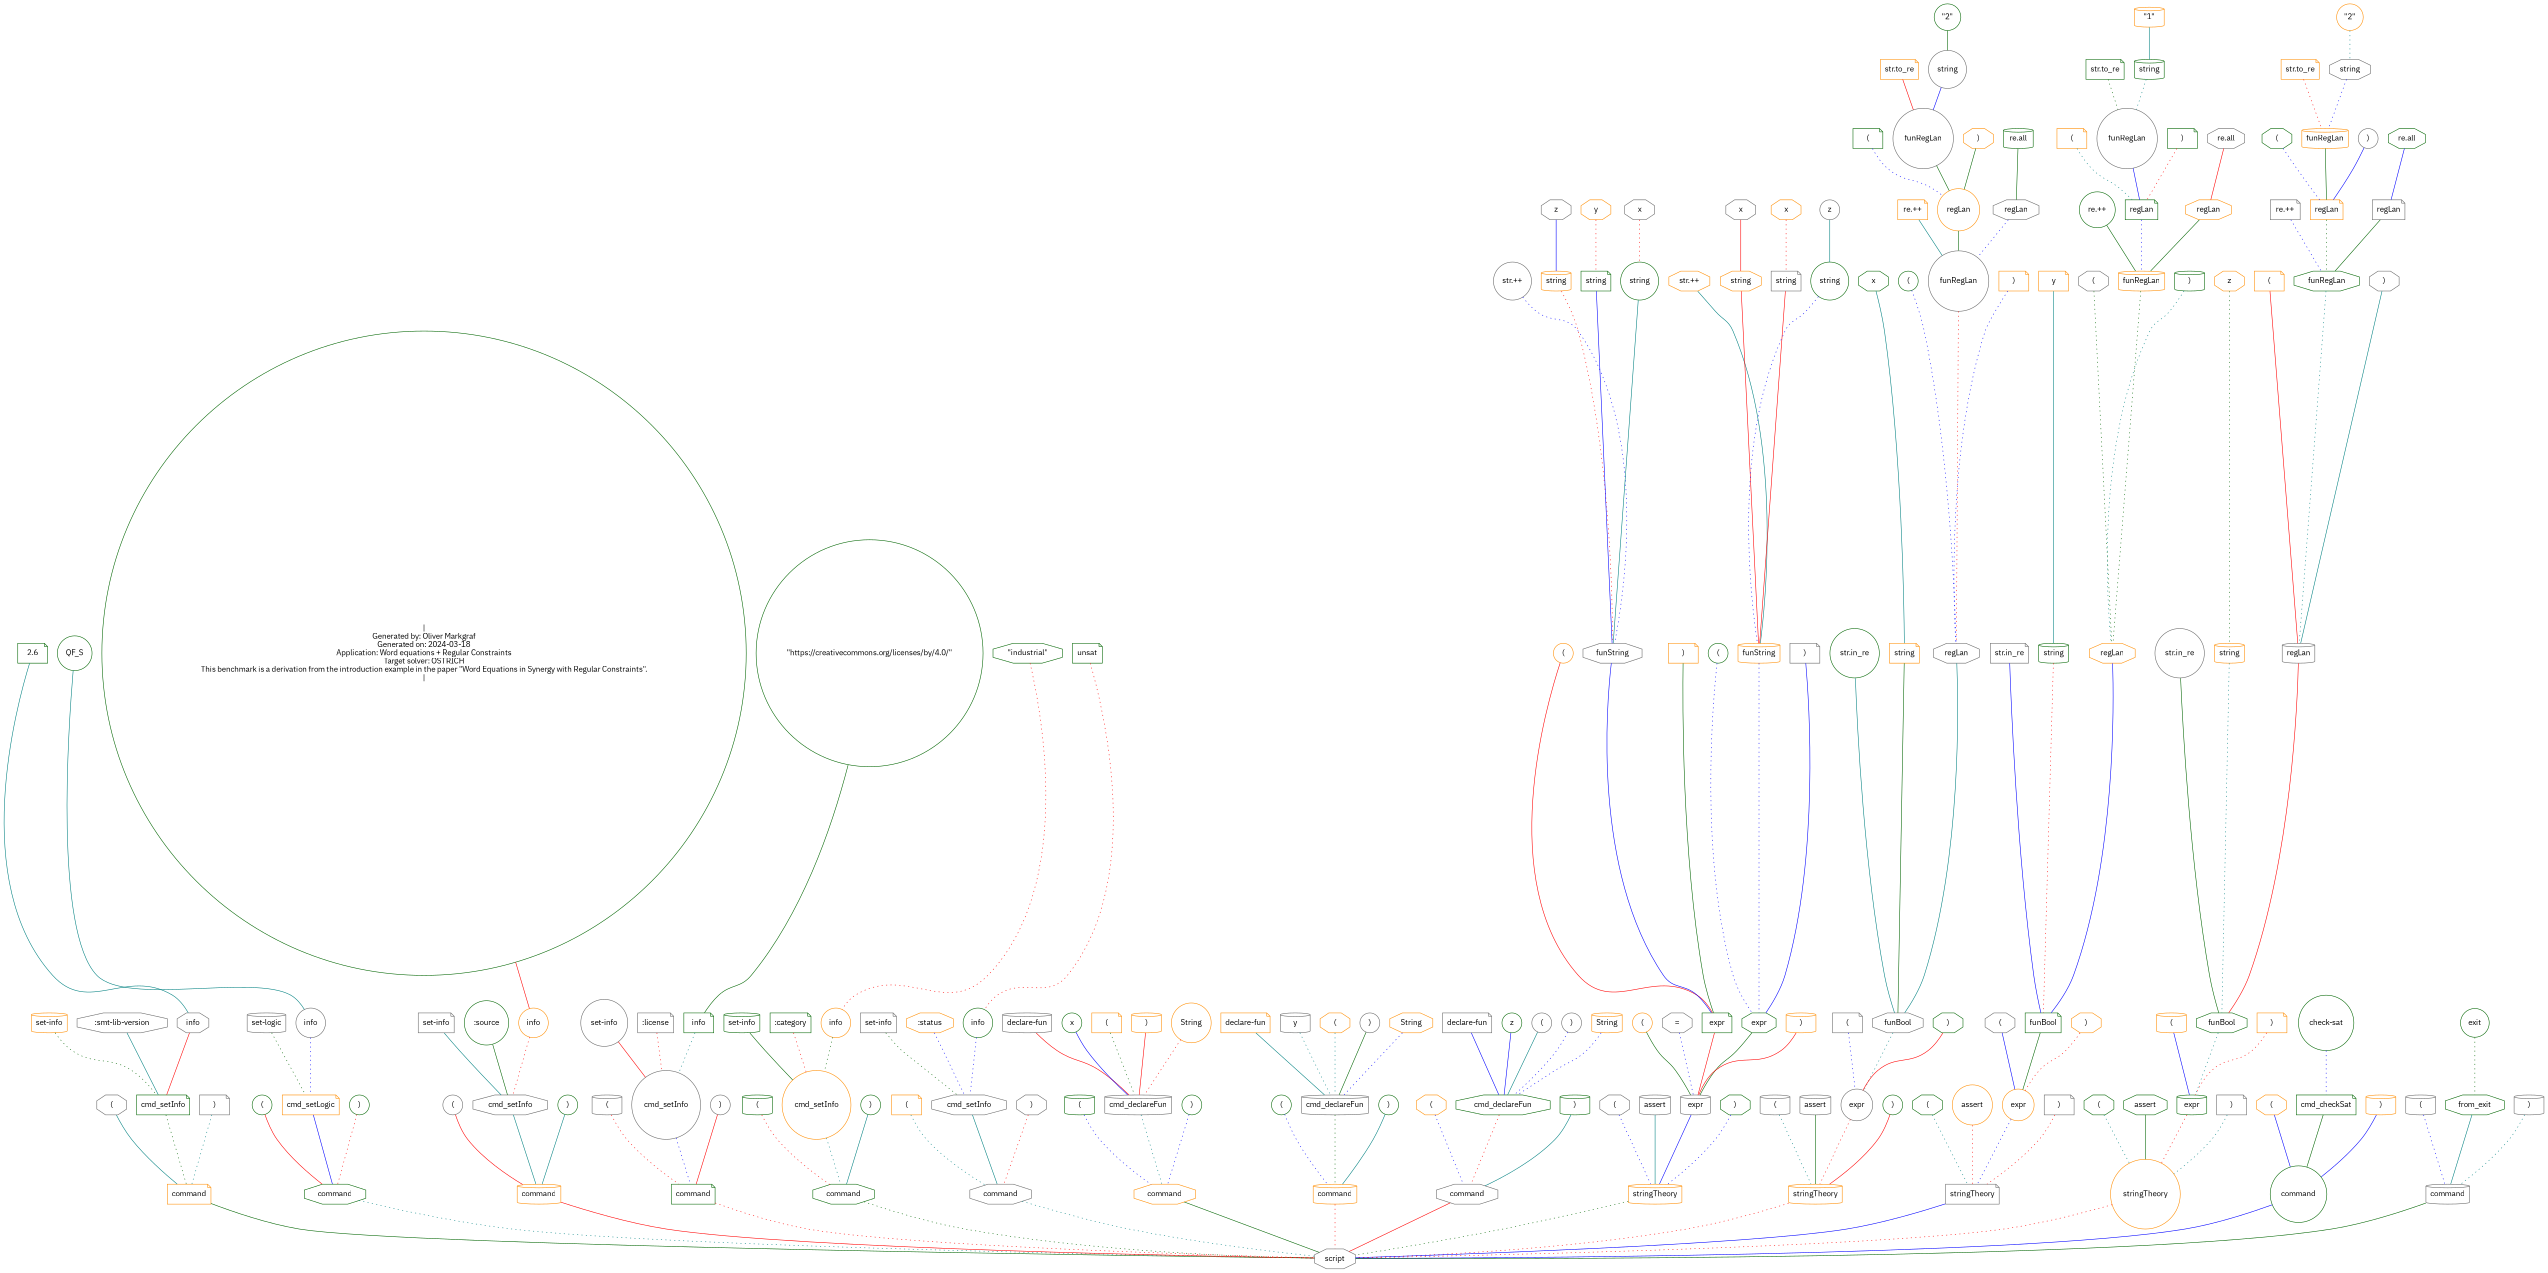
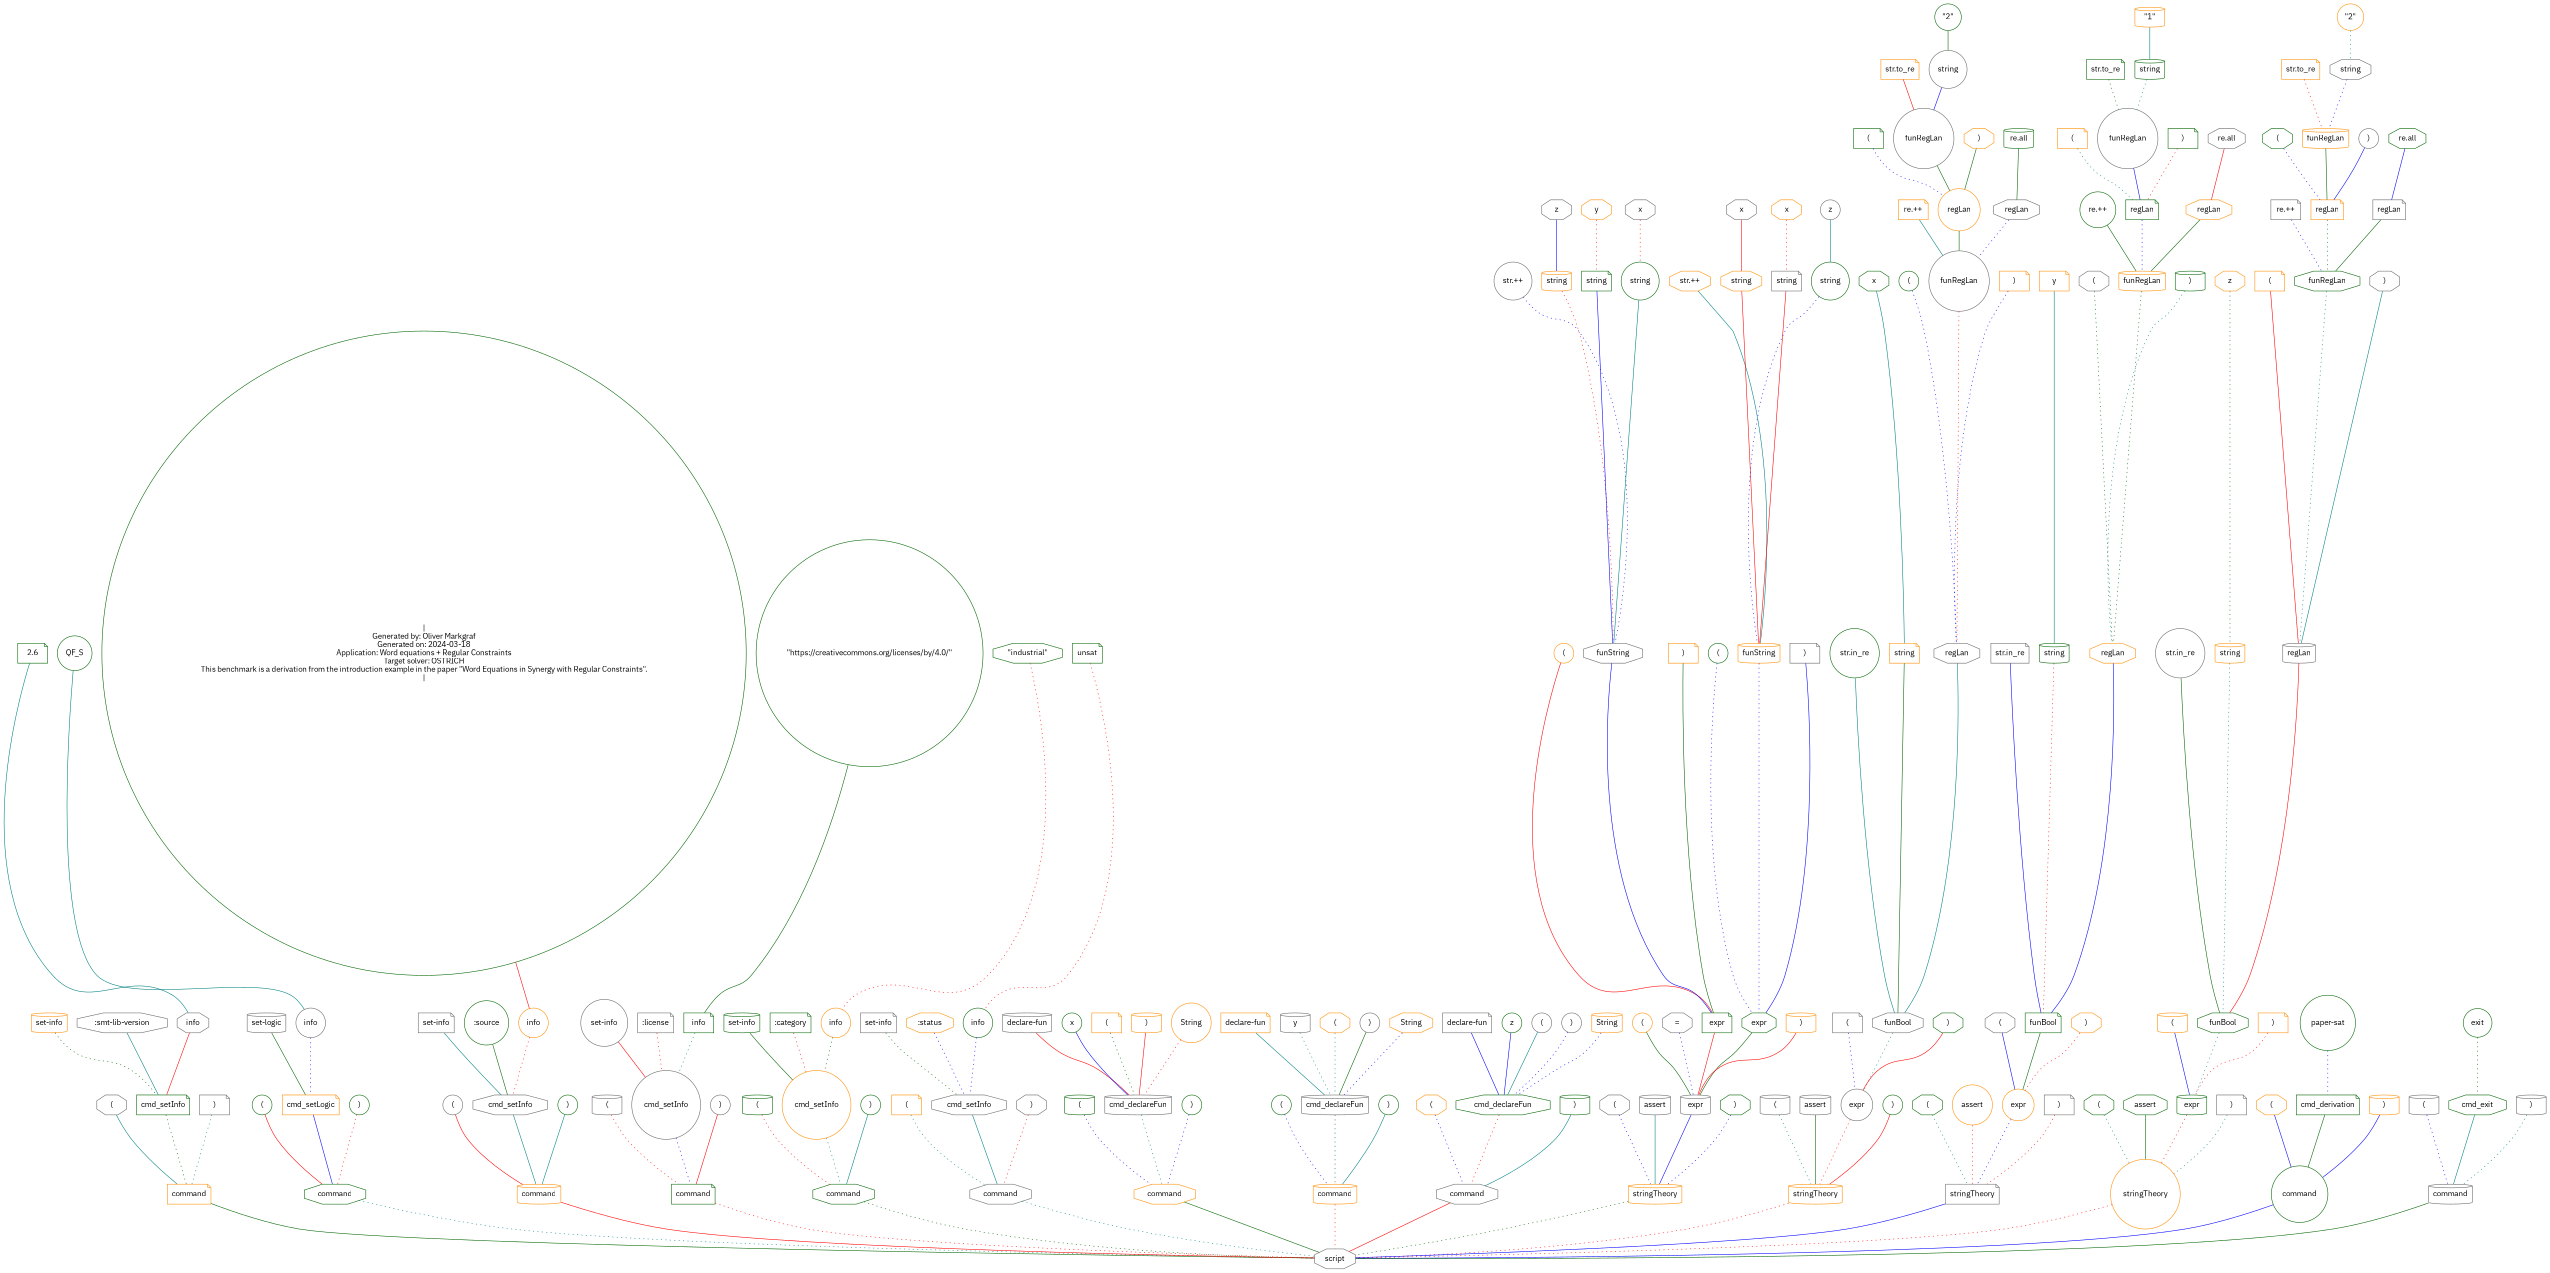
node "check-sat": label "check-sat" -> "paper-sat"
edge "set-logic" -- "cmd_setLogic": style dotted -> solid
node "cmd_checkSat": label "cmd_checkSat" -> "cmd_derivation"
node "from_exit": label "from_exit" -> "cmd_exit"
